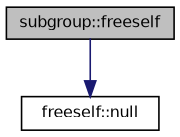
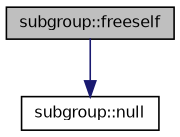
node "freeself::null": label "freeself::null" -> "subgroup::null"
